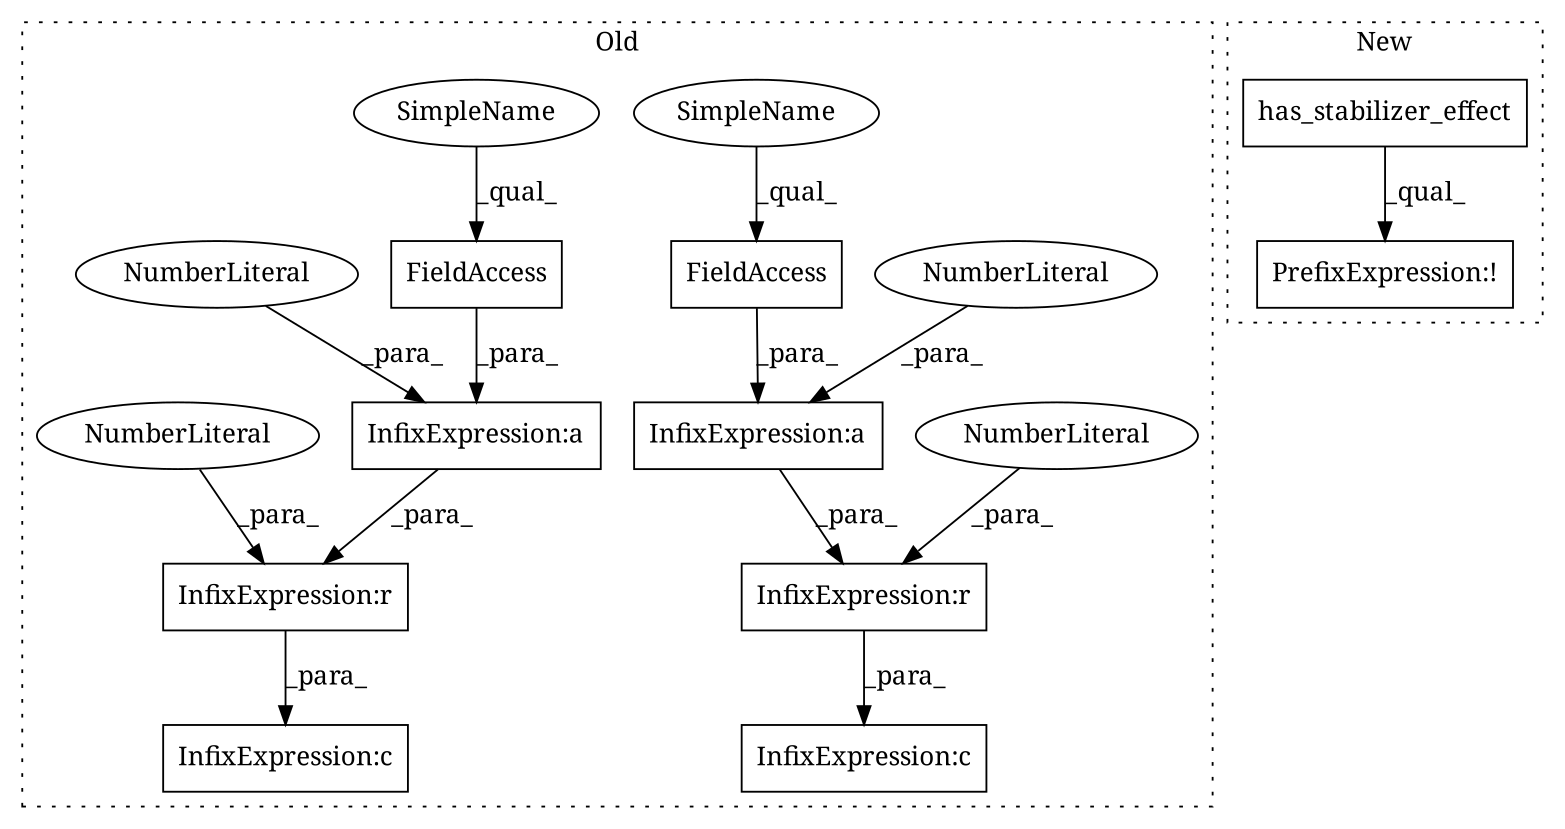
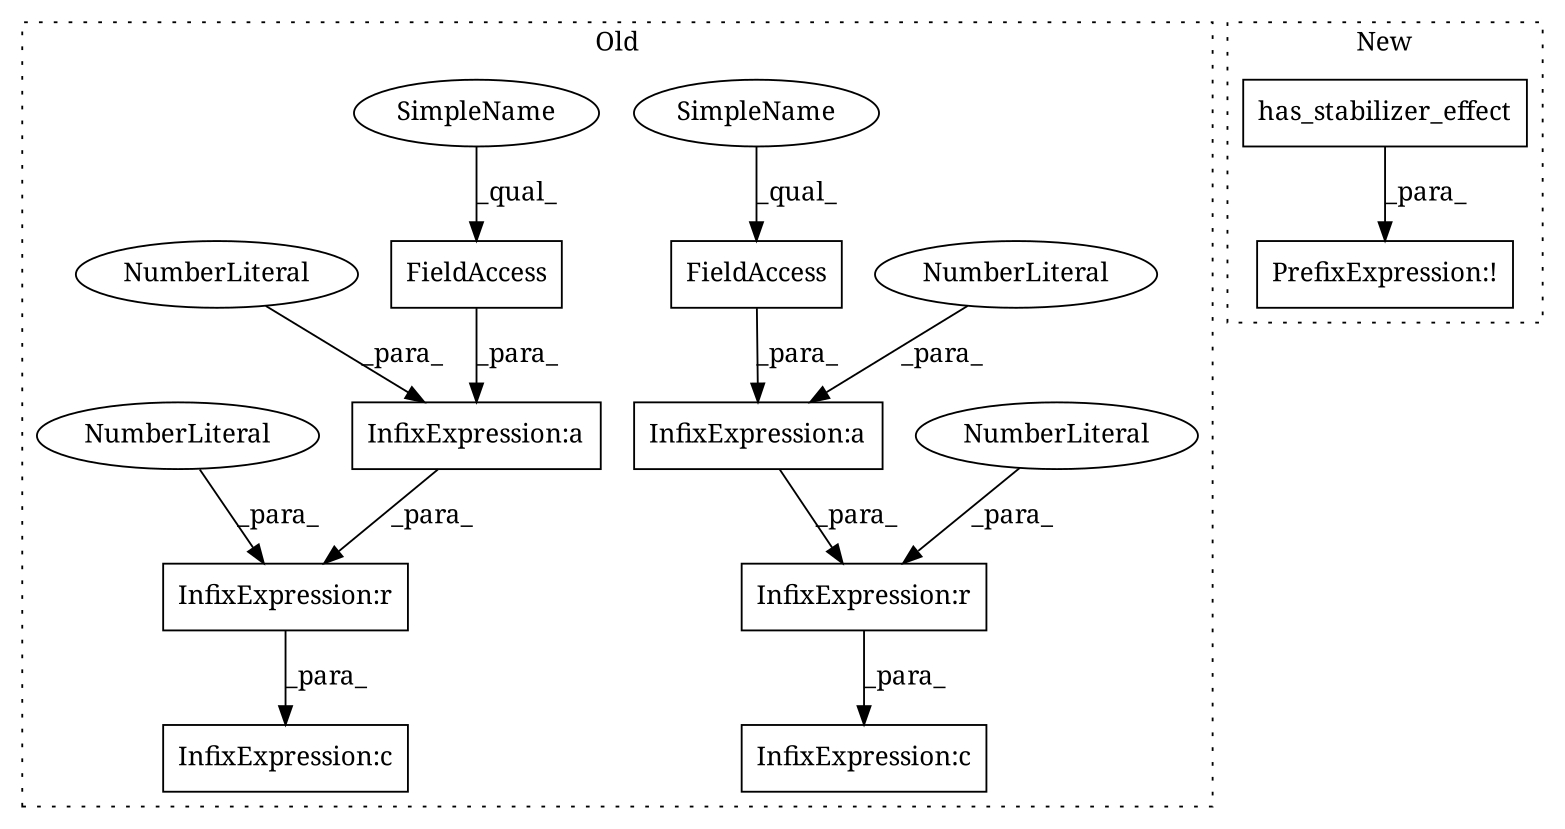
edge "has_stabilizer_effect" -> "PrefixExpression:!": label "_qual_" -> "_para_"
